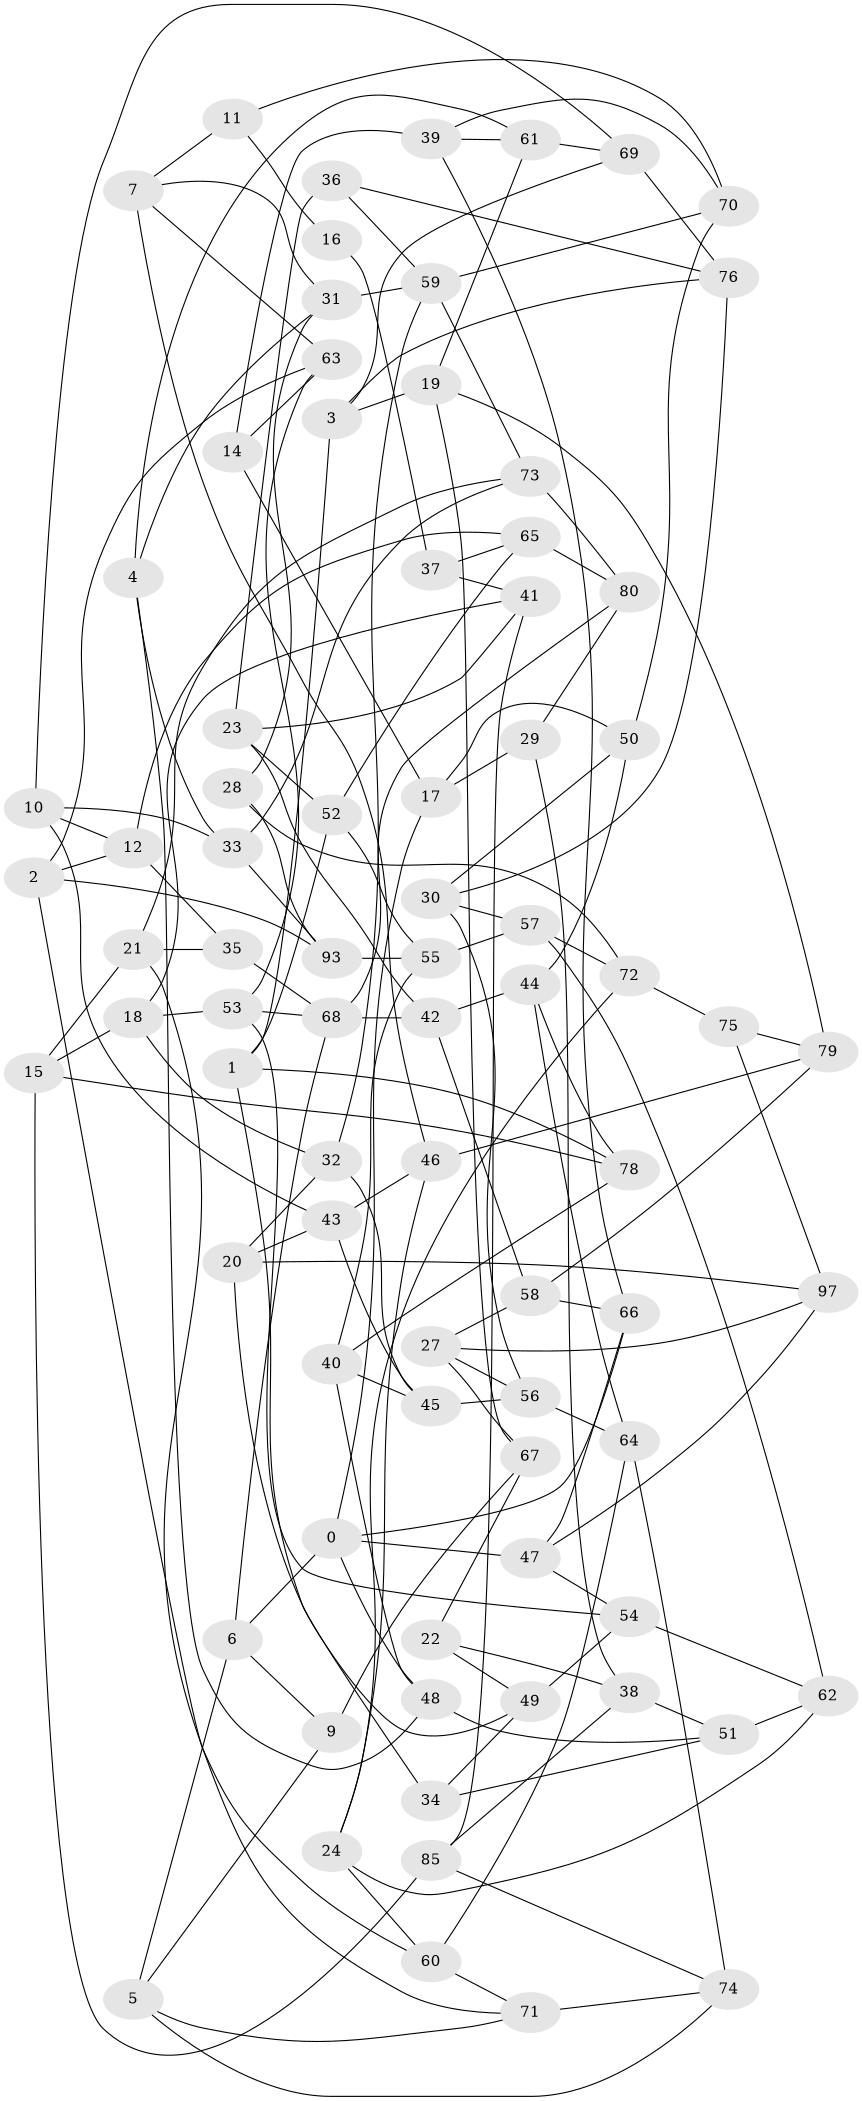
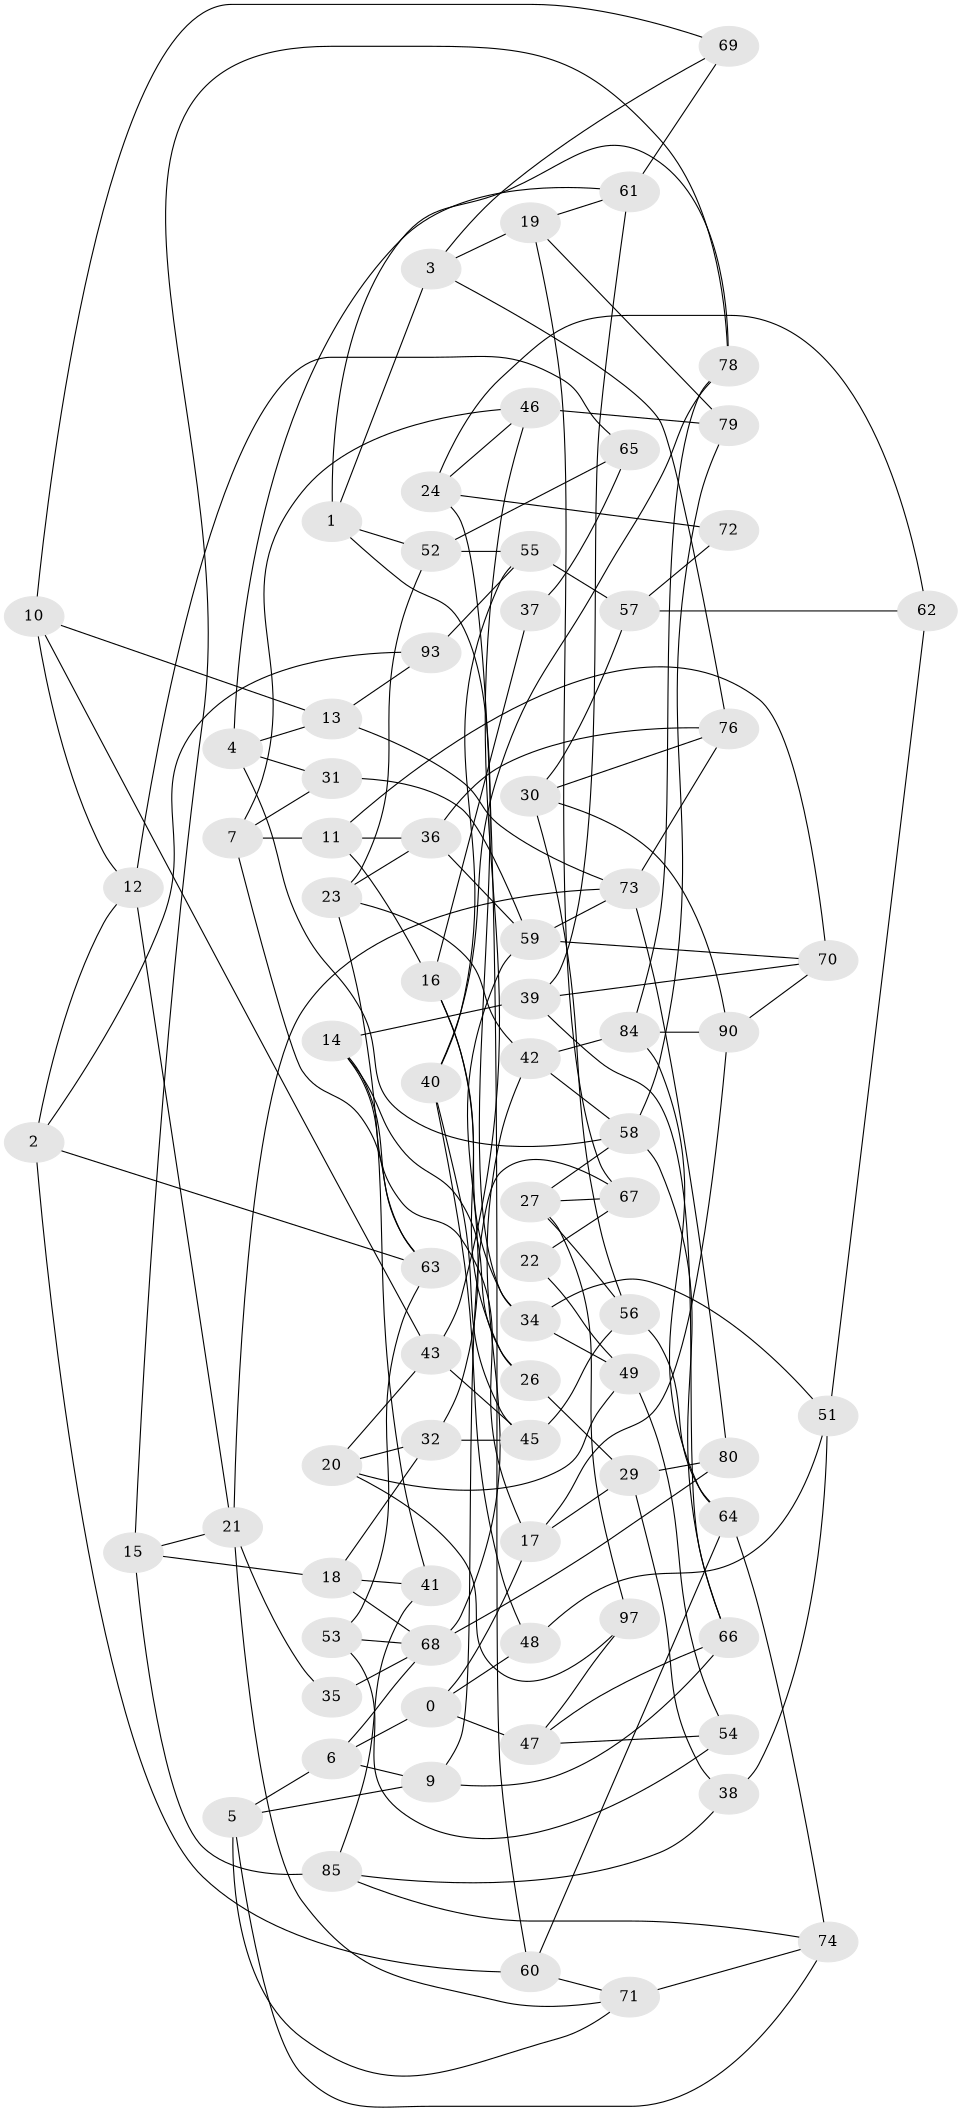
edge "69" -- "76": now "73" -- "76"
edge "65" -- "80": removed
edge "37" -- "41": removed
node "50": label "50" -> "90"
node "28": removed
edge "11" -- "36": added
node "33": label "33" -> "13"
edge "12" -- "35": now "12" -- "21"
node "44": label "44" -> "84"
edge "53" -- "18": now "68" -- "18"
node "75": removed
edge "16" -- "34": added
edge "4" -- "48": now "4" -- "58"
node "26": added
edge "66" -- "0": now "66" -- "9"
edge "54" -- "62": removed
edge "22" -- "38": removed
